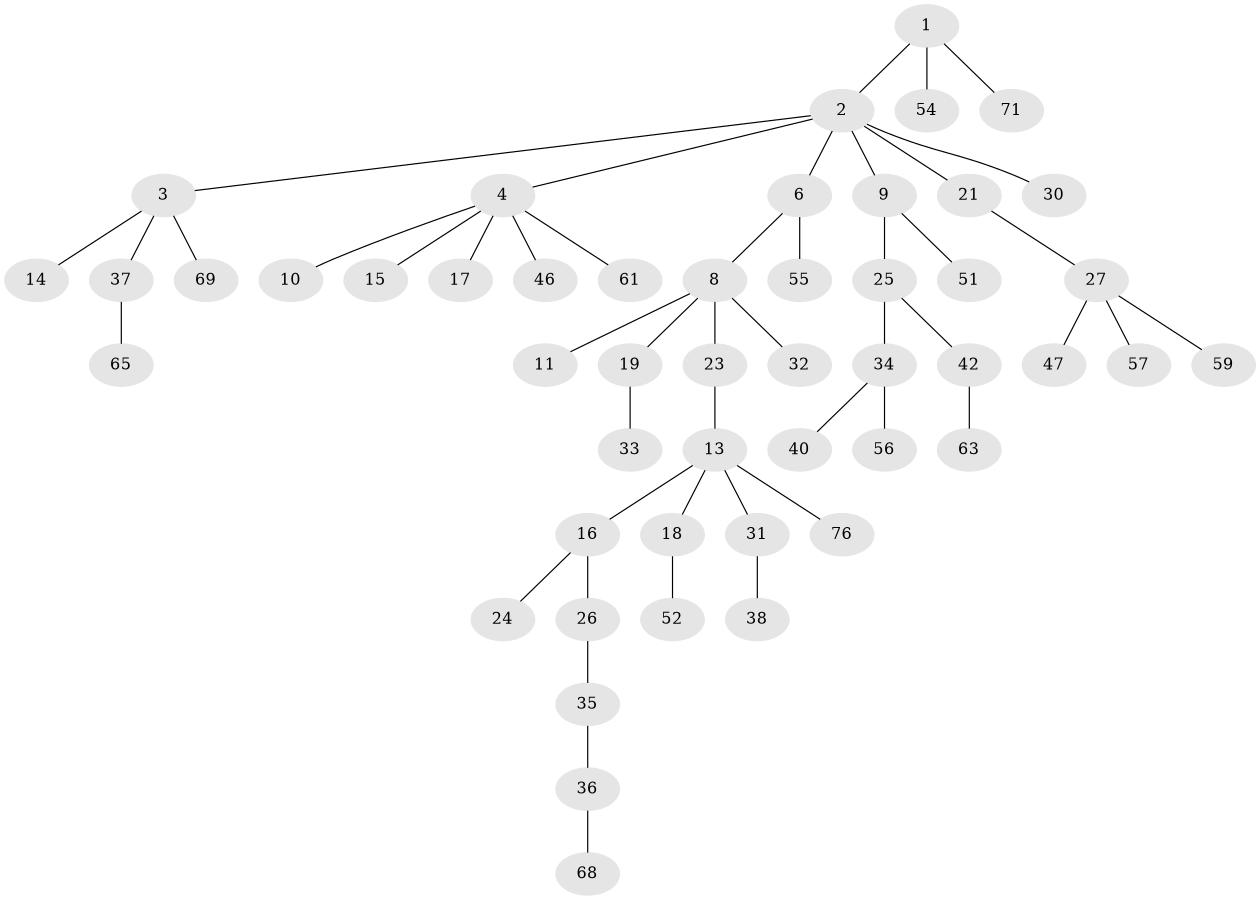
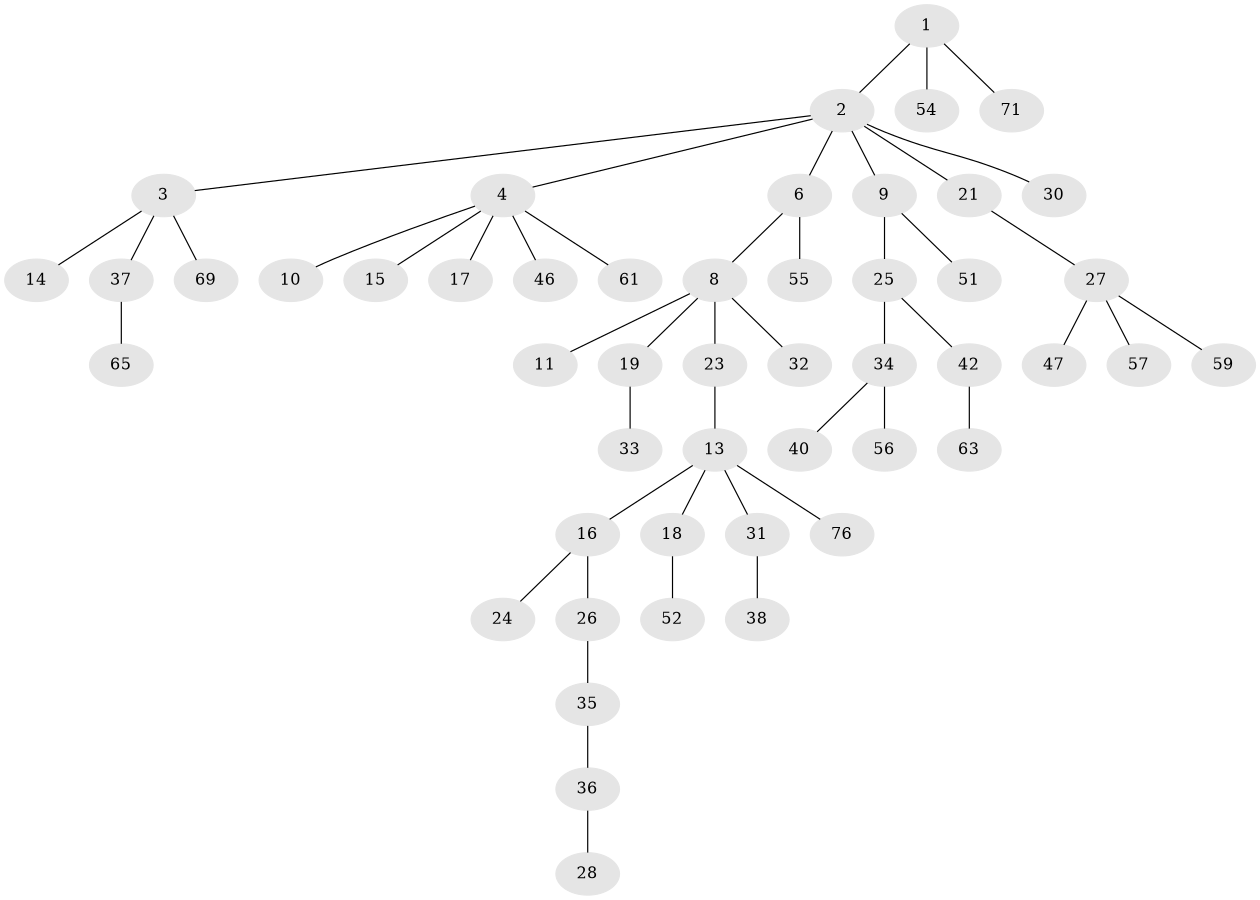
node "68": label "68" -> "28"
